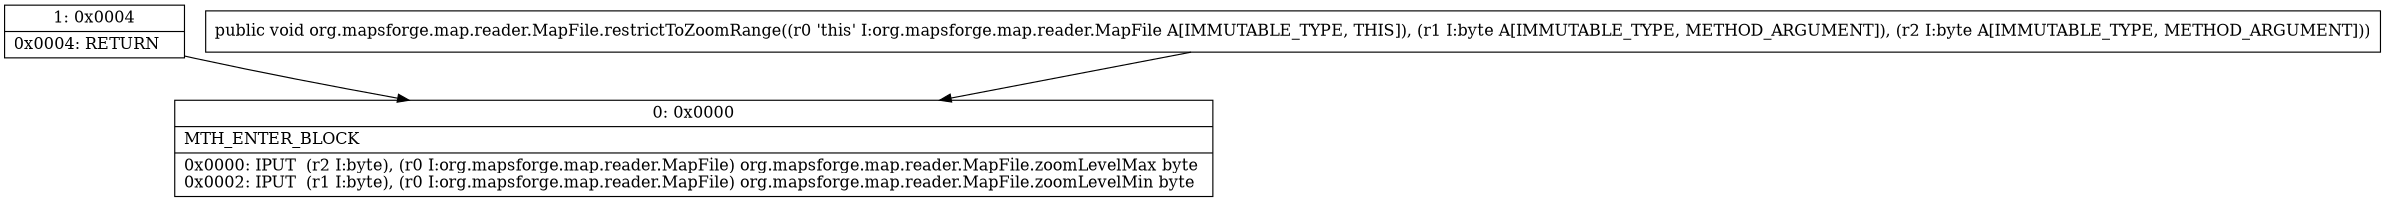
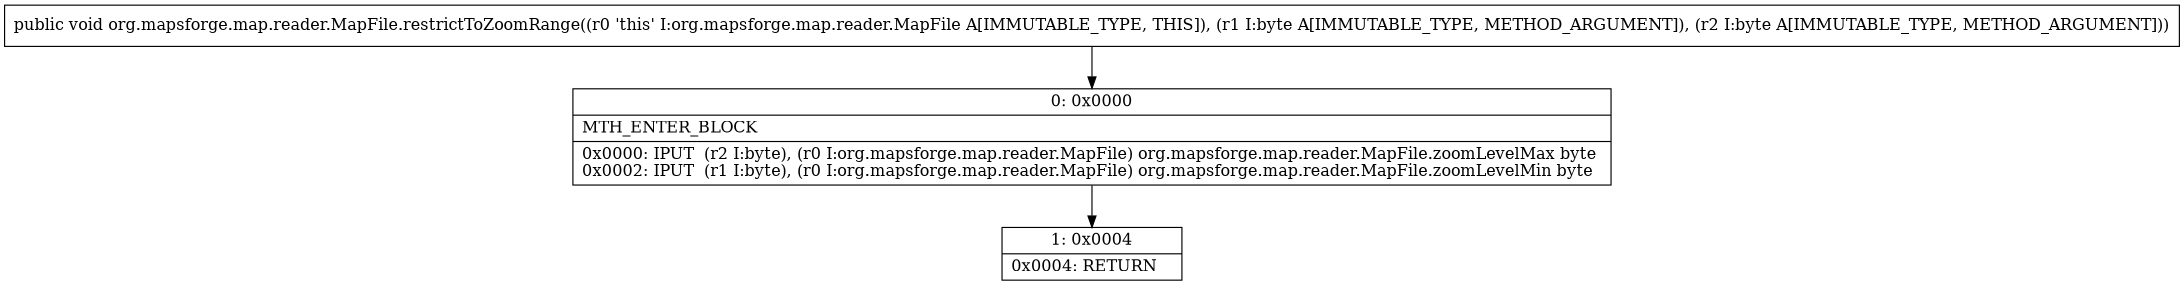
edge "1: 0x0004" -> "0: 0x0000": reversed
